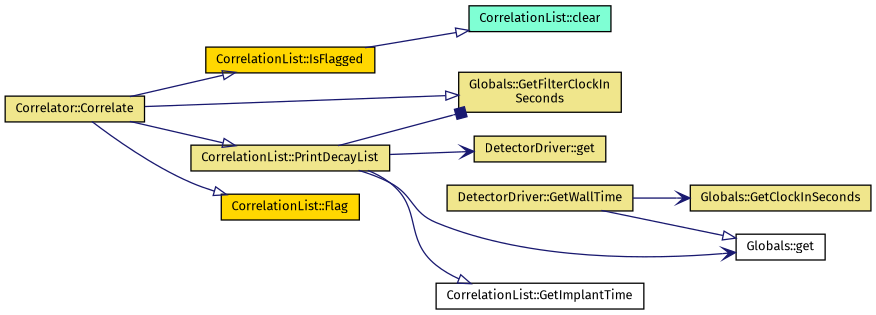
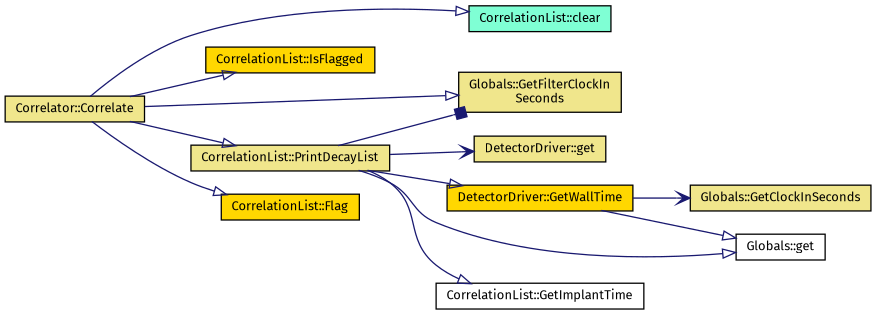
edge "CorrelationList::IsFlagged" -> "CorrelationList::clear": now "Correlator::Correlate" -> "CorrelationList::clear"
edge "CorrelationList::PrintDecayList" -> "DetectorDriver::GetWallTime": added
node "DetectorDriver::GetWallTime": fillcolor khaki -> gold
edge "CorrelationList::PrintDecayList" -> "Globals::get": arrowhead vee -> onormal
